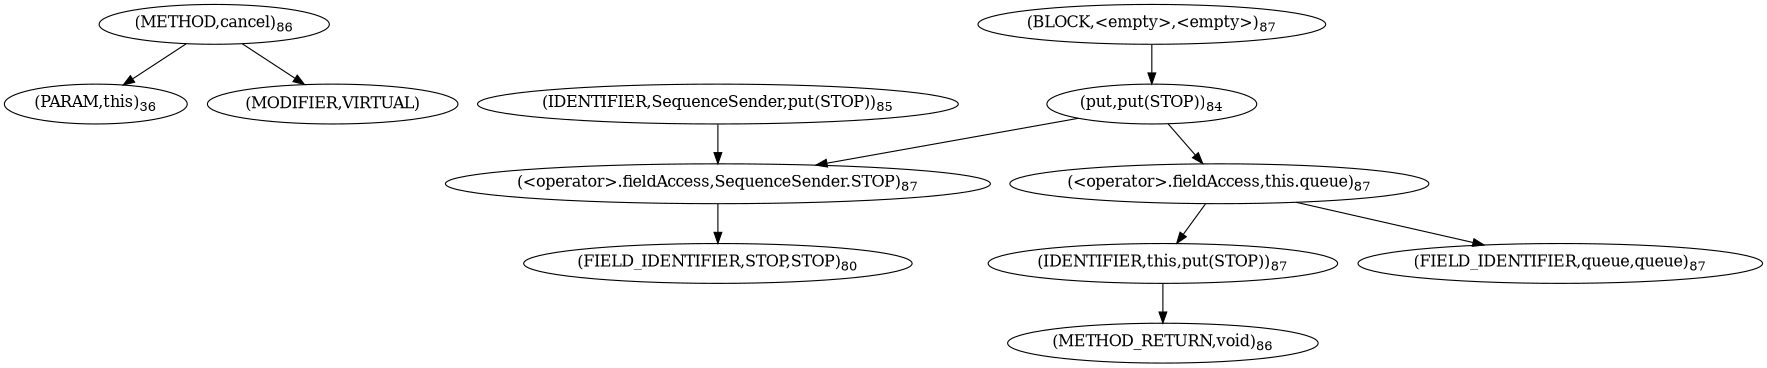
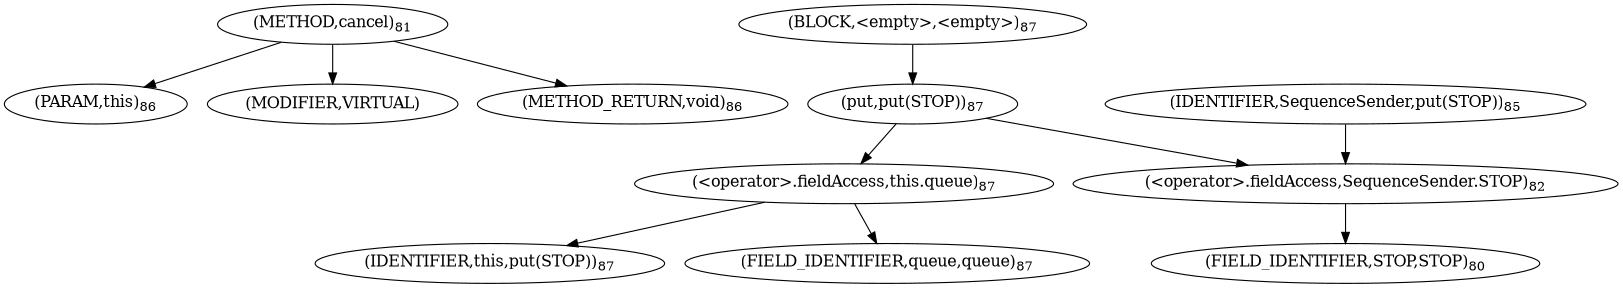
node "(METHOD,cancel)": text "86" -> "81"
node "(PARAM,this)": text "36" -> "86"
node "(put,put(STOP))": text "84" -> "87"
node "(<operator>.fieldAccess,SequenceSender.STOP)": text "87" -> "82"
edge "(IDENTIFIER,this,put(STOP))" -> "(METHOD_RETURN,void)": now "(METHOD,cancel)" -> "(METHOD_RETURN,void)"
